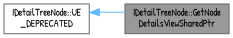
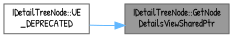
edge "IDetailTreeNode::GetNode DetailsViewSharedPtr" -> "IDetailTreeNode::UE _DEPRECATED": reversed
